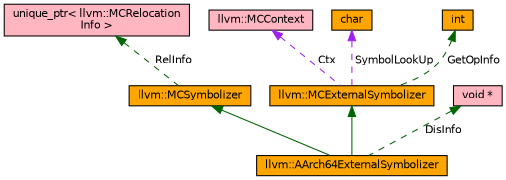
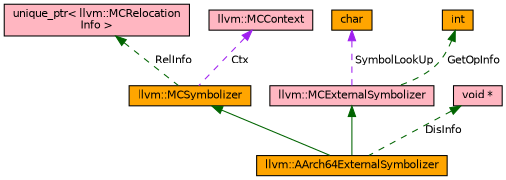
edge "llvm::MCExternalSymbolizer" -> "llvm::MCContext": now "llvm::MCSymbolizer" -> "llvm::MCContext"
node "llvm::MCExternalSymbolizer": fillcolor orange -> lightpink
